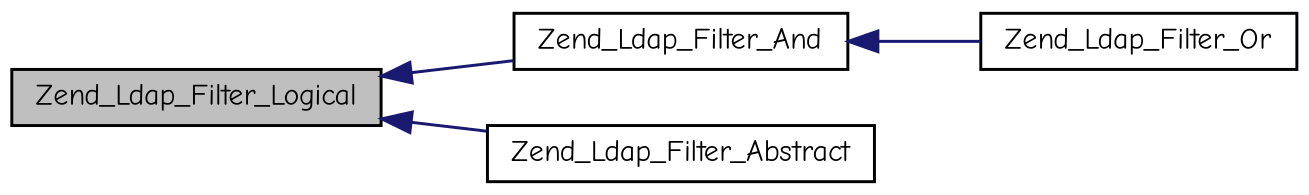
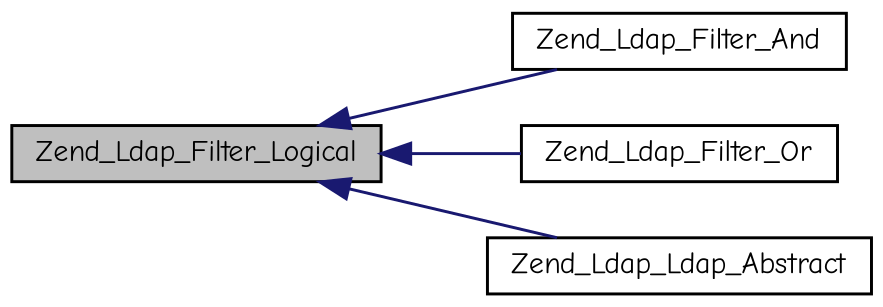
edge "Zend_Ldap_Filter_Or" -> "Zend_Ldap_Filter_And": now "Zend_Ldap_Filter_Or" -> "Zend_Ldap_Filter_Logical"
node "Zend_Ldap_Filter_Abstract": label "Zend_Ldap_Filter_Abstract" -> "Zend_Ldap_Ldap_Abstract"
